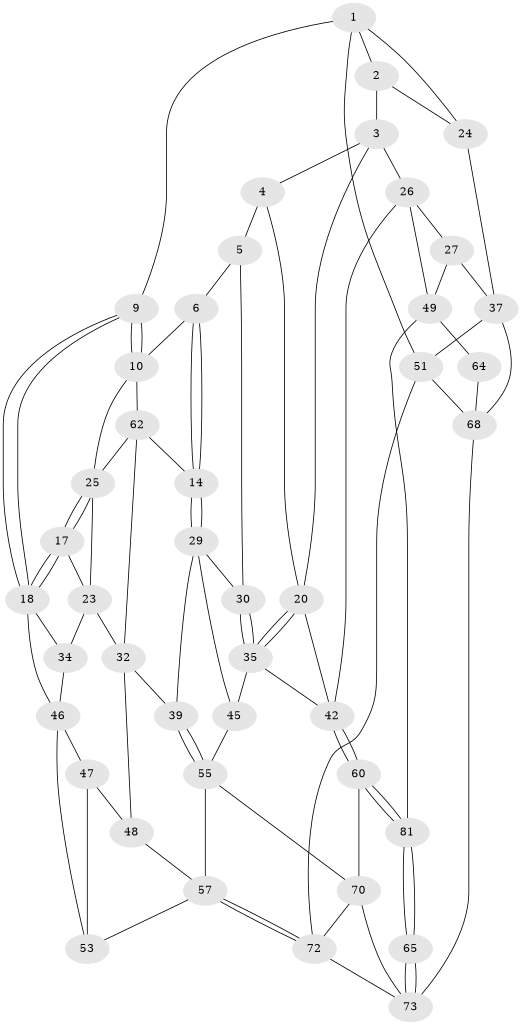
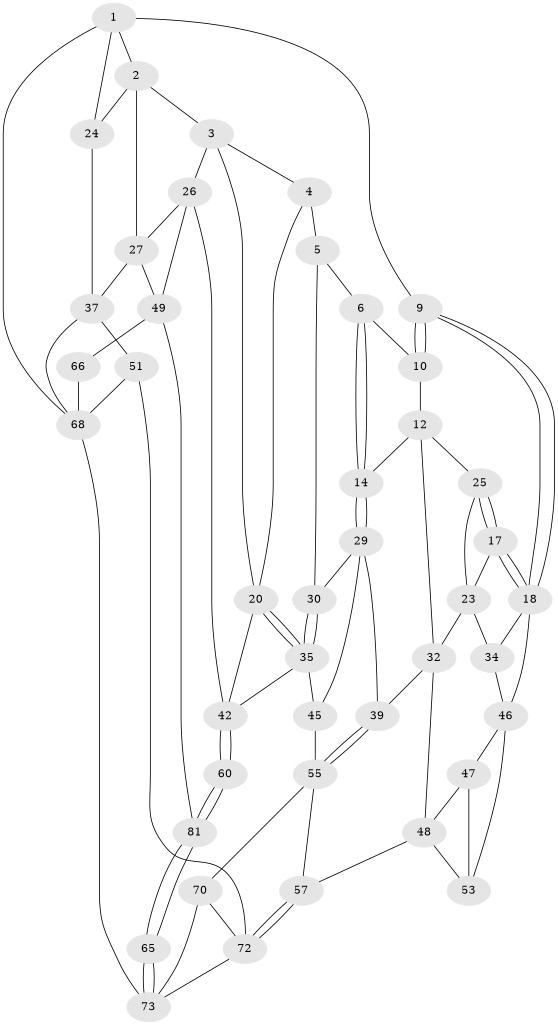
edge "2" -- "27": added
edge "1" -- "51": now "1" -- "68"
node "64": label "64" -> "66"
edge "10" -- "25": removed
node "62": label "62" -> "12"
edge "60" -- "70": removed
edge "57" -- "53": now "48" -- "53"
